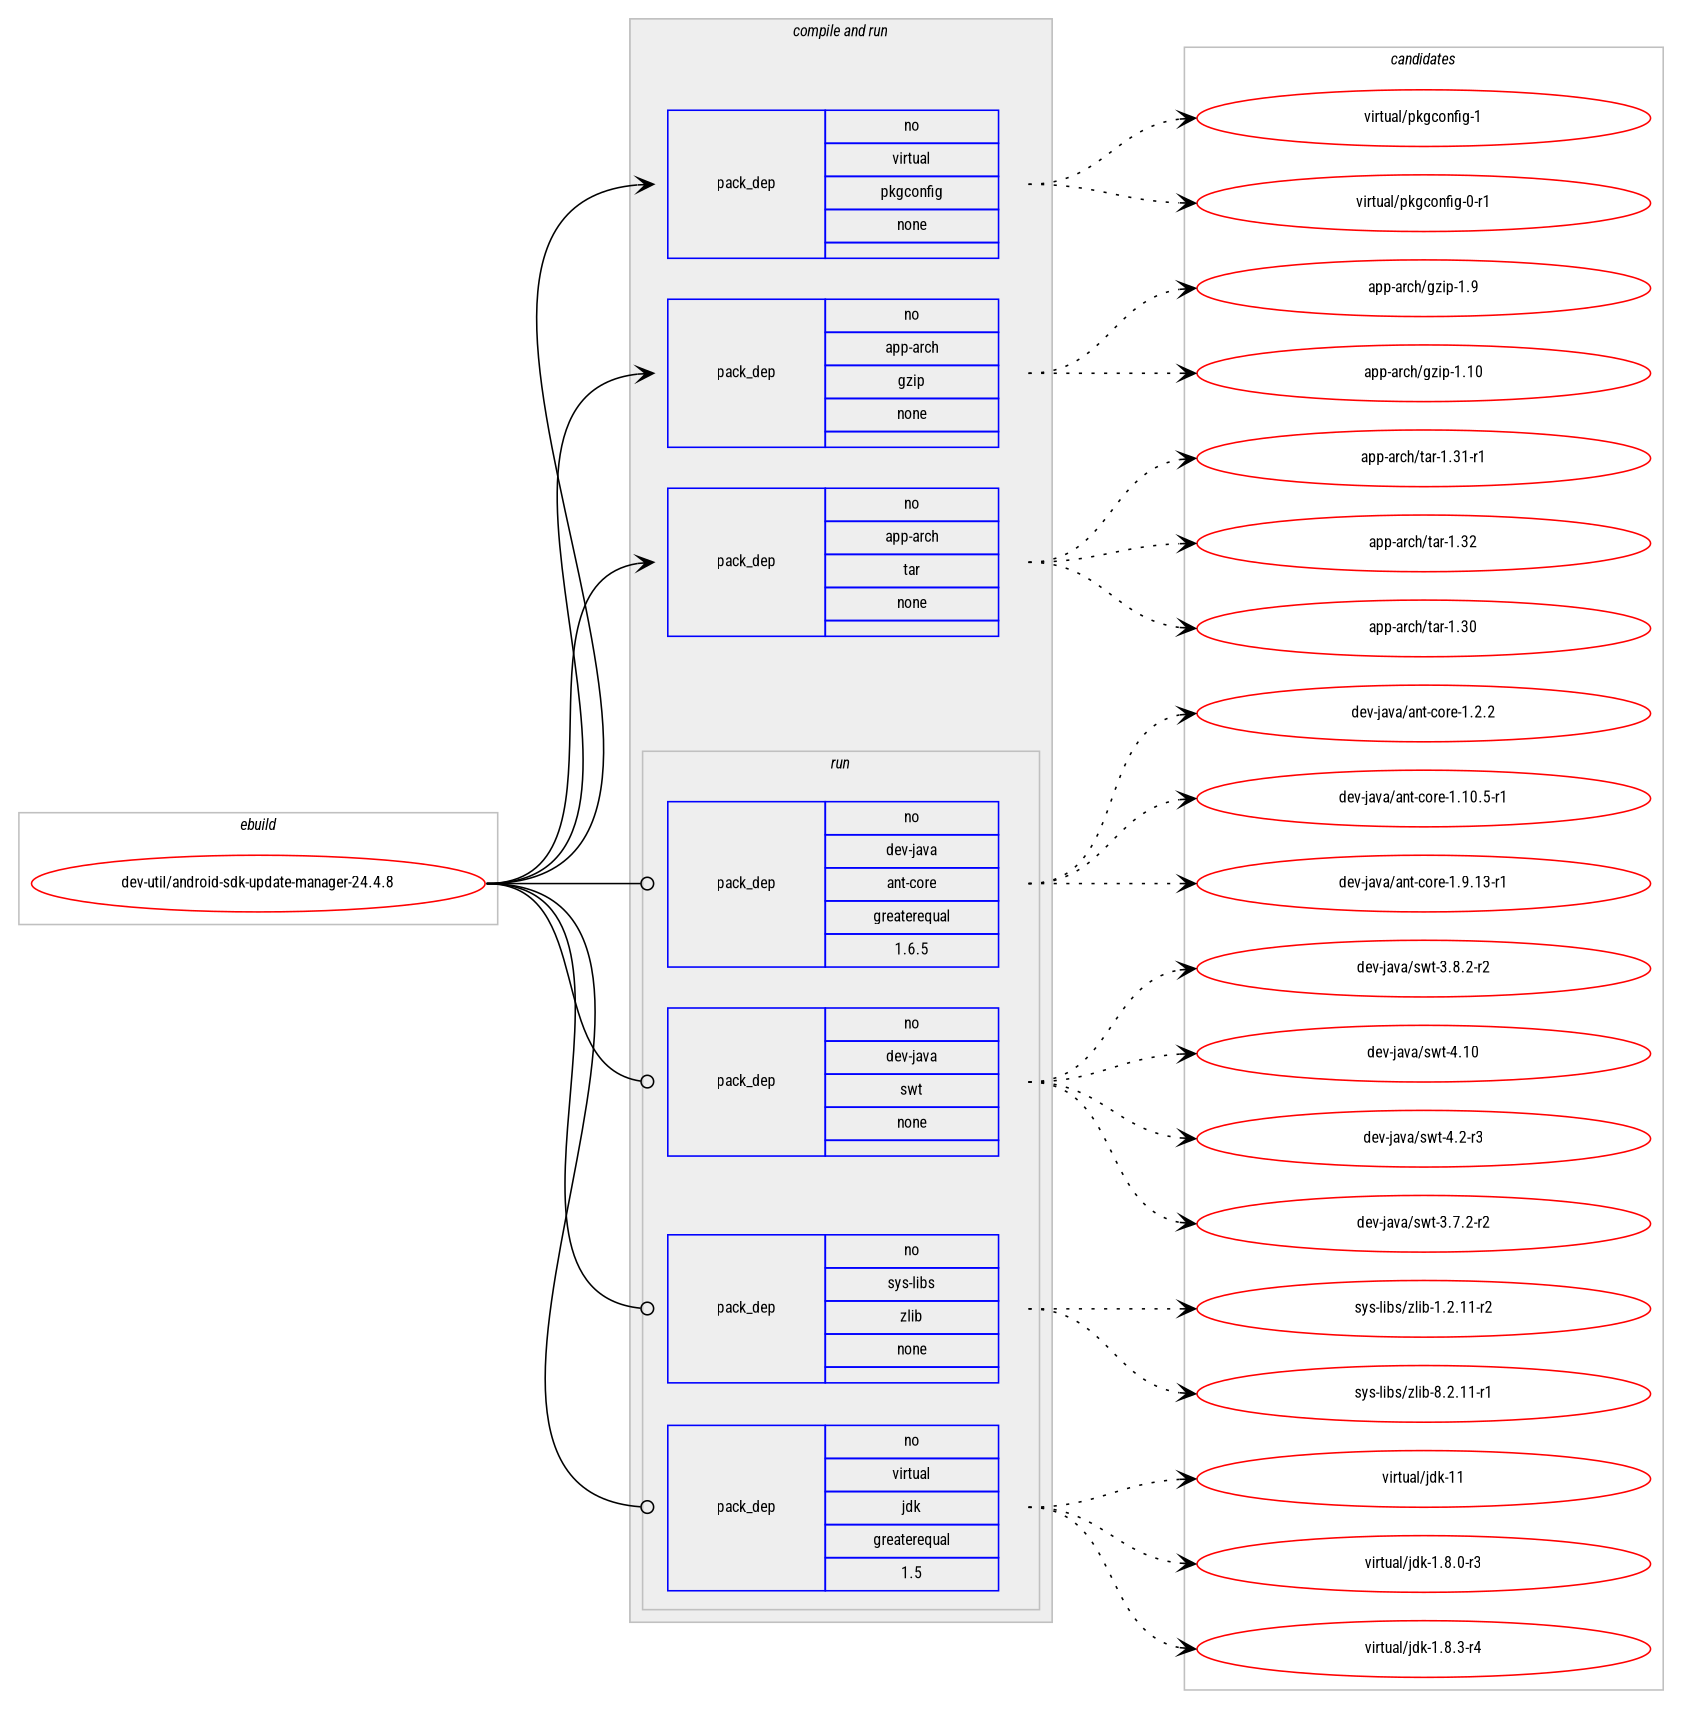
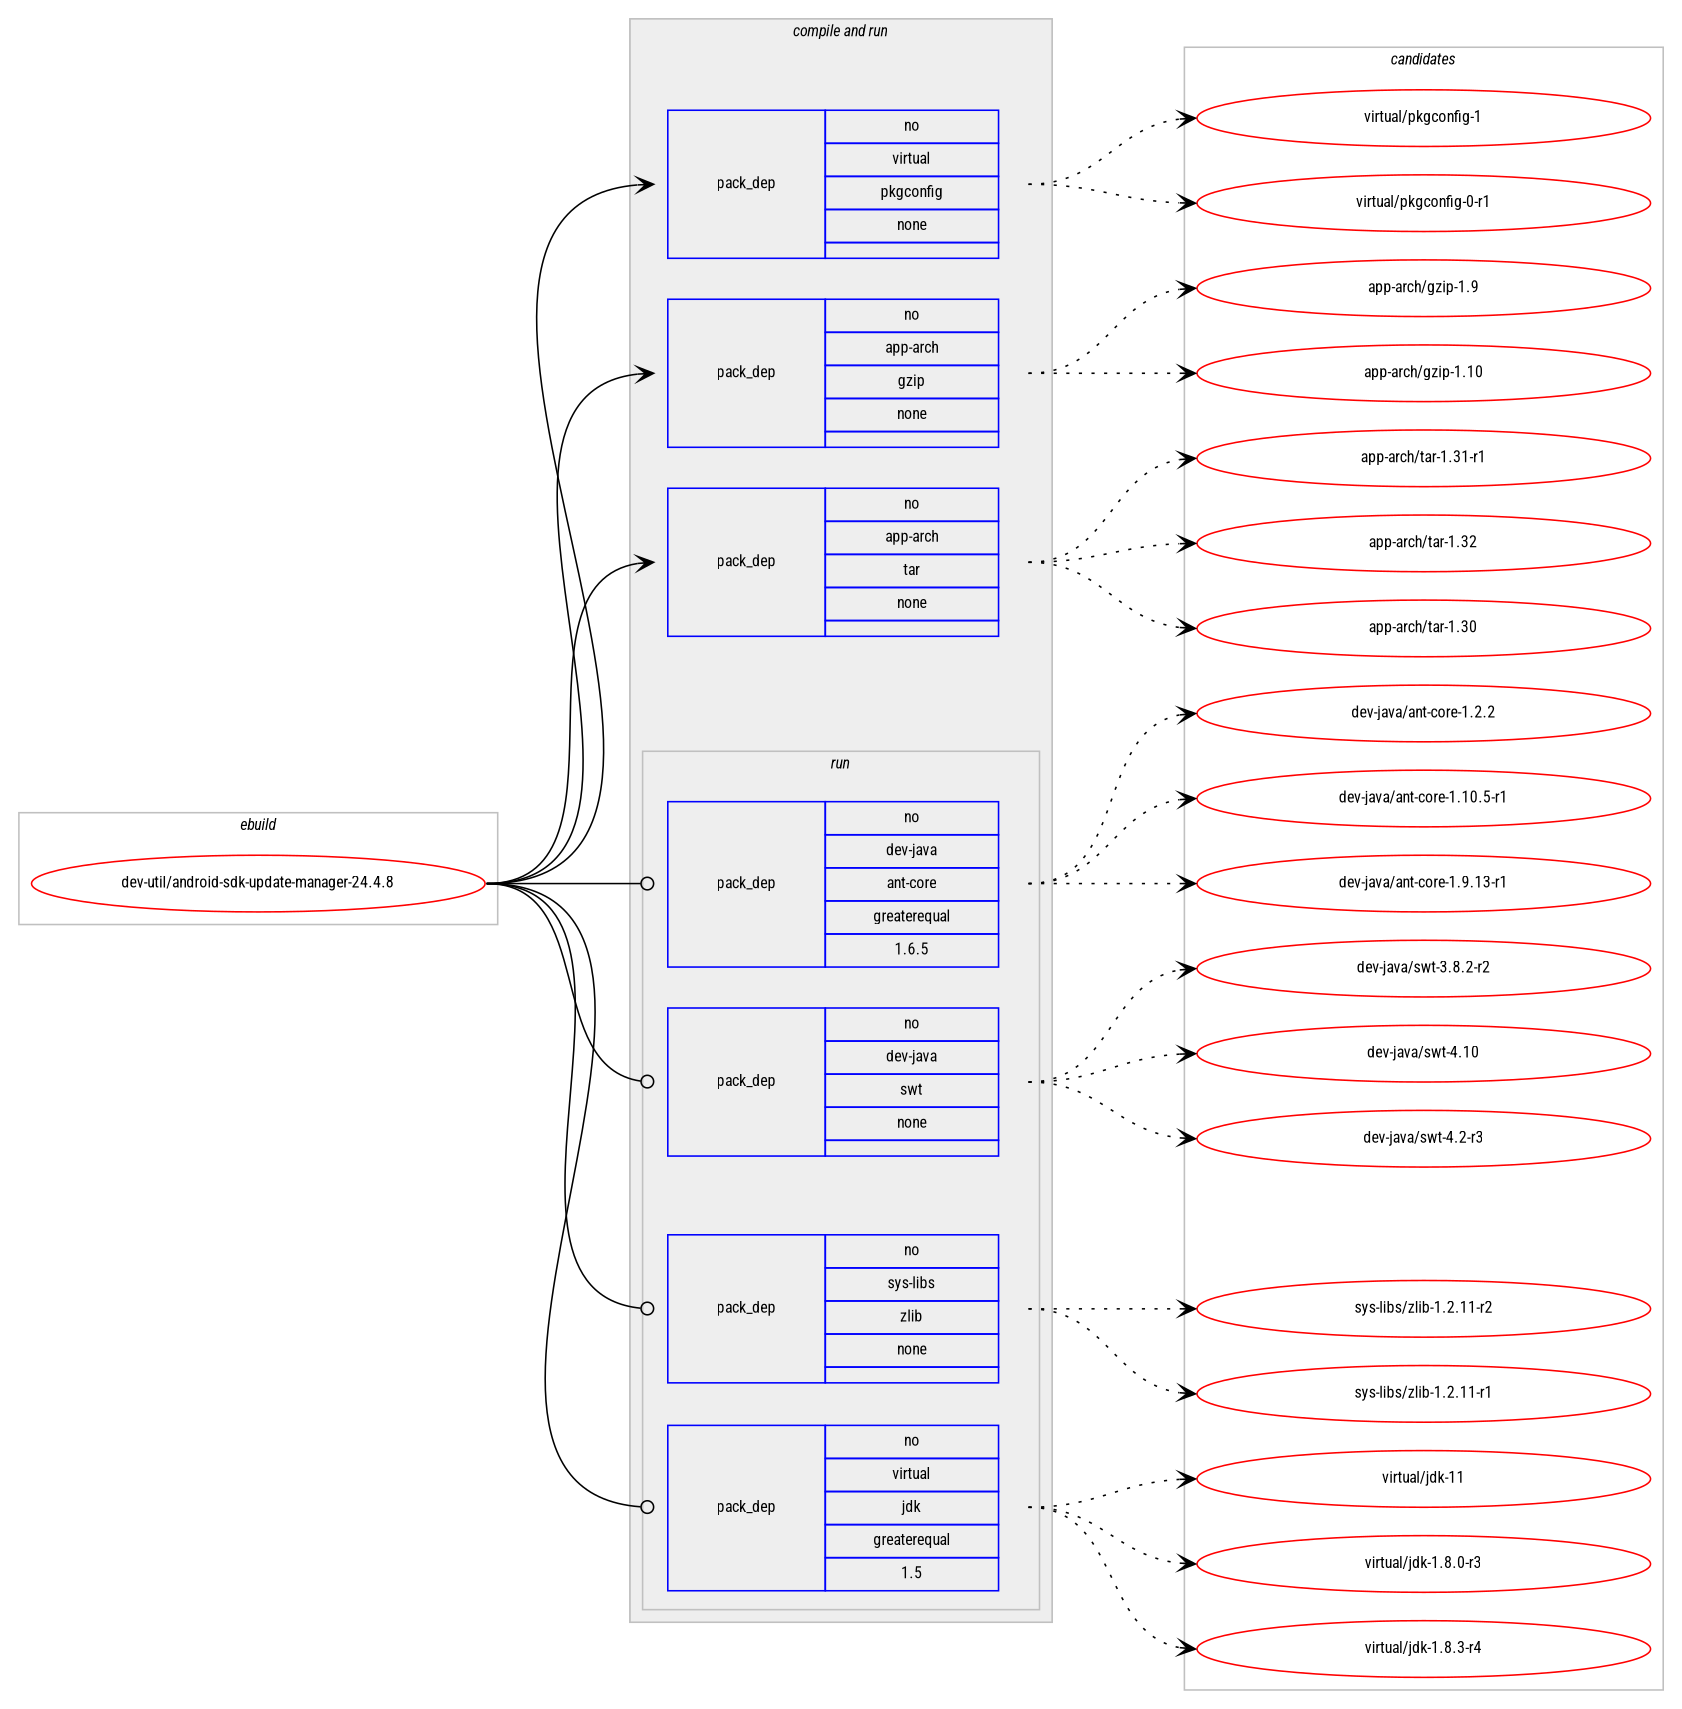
node "dev-java/swt-3.7.2-r2": removed
node "sys-libs/zlib-8.2.11-r1": label "sys-libs/zlib-8.2.11-r1" -> "sys-libs/zlib-1.2.11-r1"
